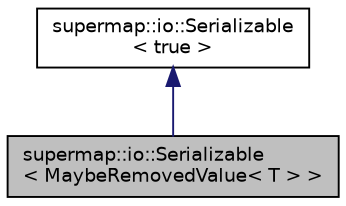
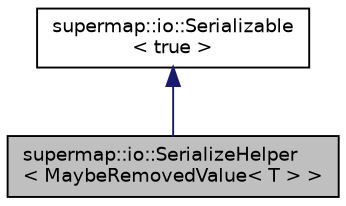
node "supermap::io::Serializable < MaybeRemovedValue< T > >": label "supermap::io::Serializable < MaybeRemovedValue< T > >" -> "supermap::io::SerializeHelper < MaybeRemovedValue< T > >"
